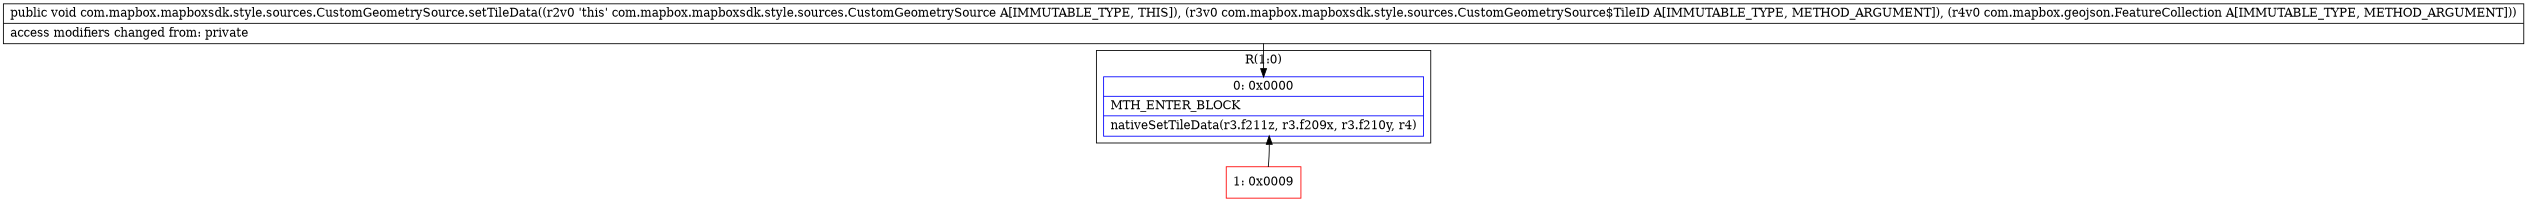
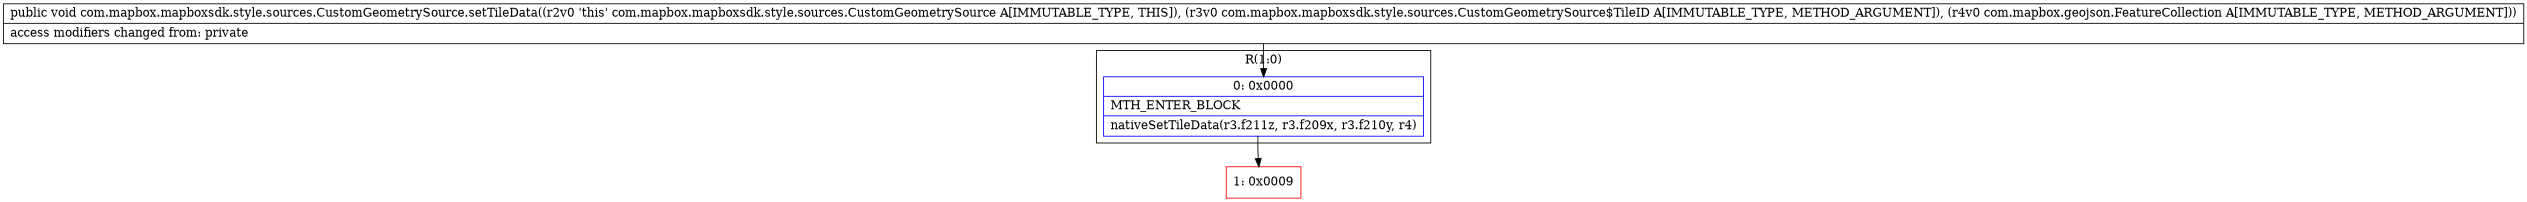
edge "1: 0x0009" -> "0: 0x0000": reversed
